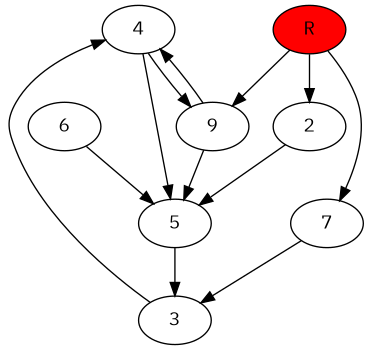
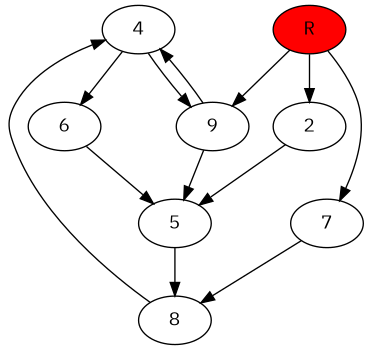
edge "4" -> "5": now "4" -> "6"
node "3": label "3" -> "8"
